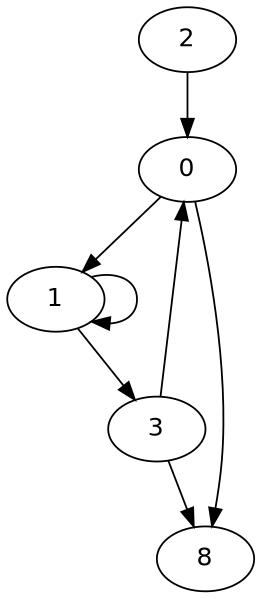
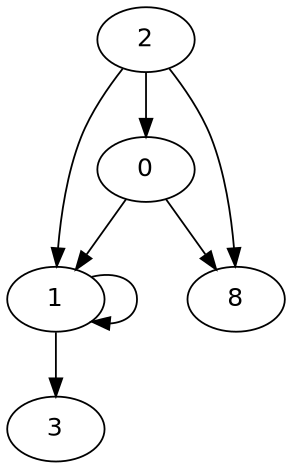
edge "2" -> "1": added
edge "3" -> "0": removed
edge "3" -> "8": now "2" -> "8"
